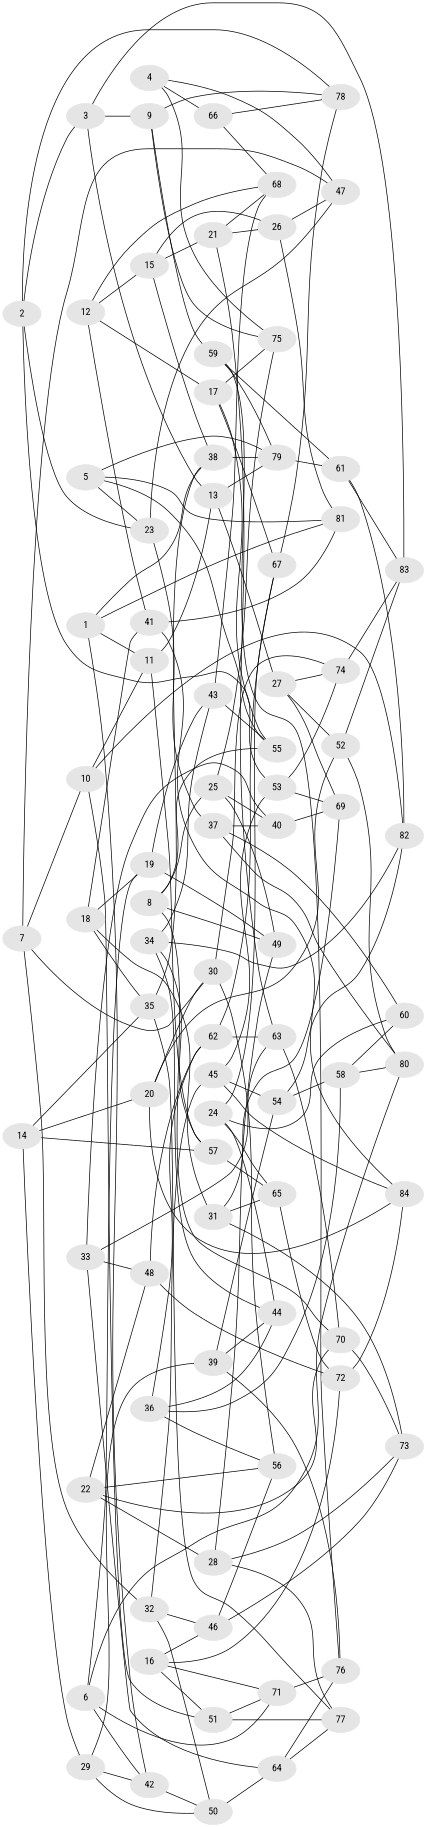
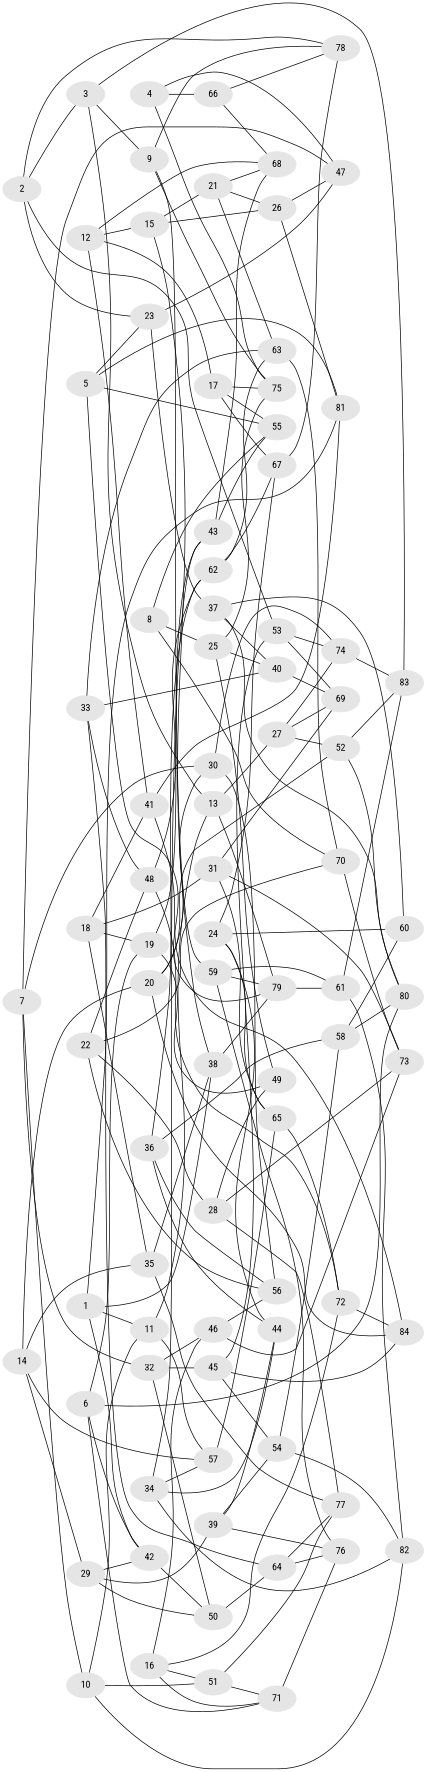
edge "8" -- "49": removed
